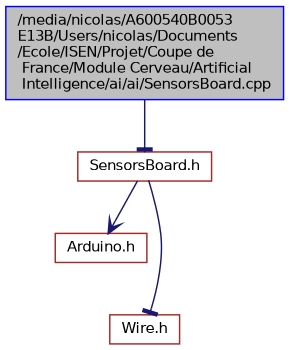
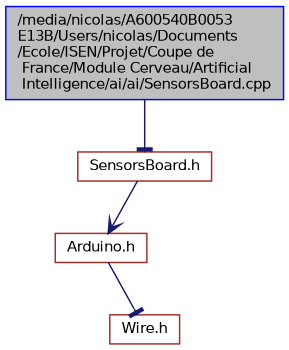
edge "SensorsBoard.h" -> "Wire.h": now "Arduino.h" -> "Wire.h"
